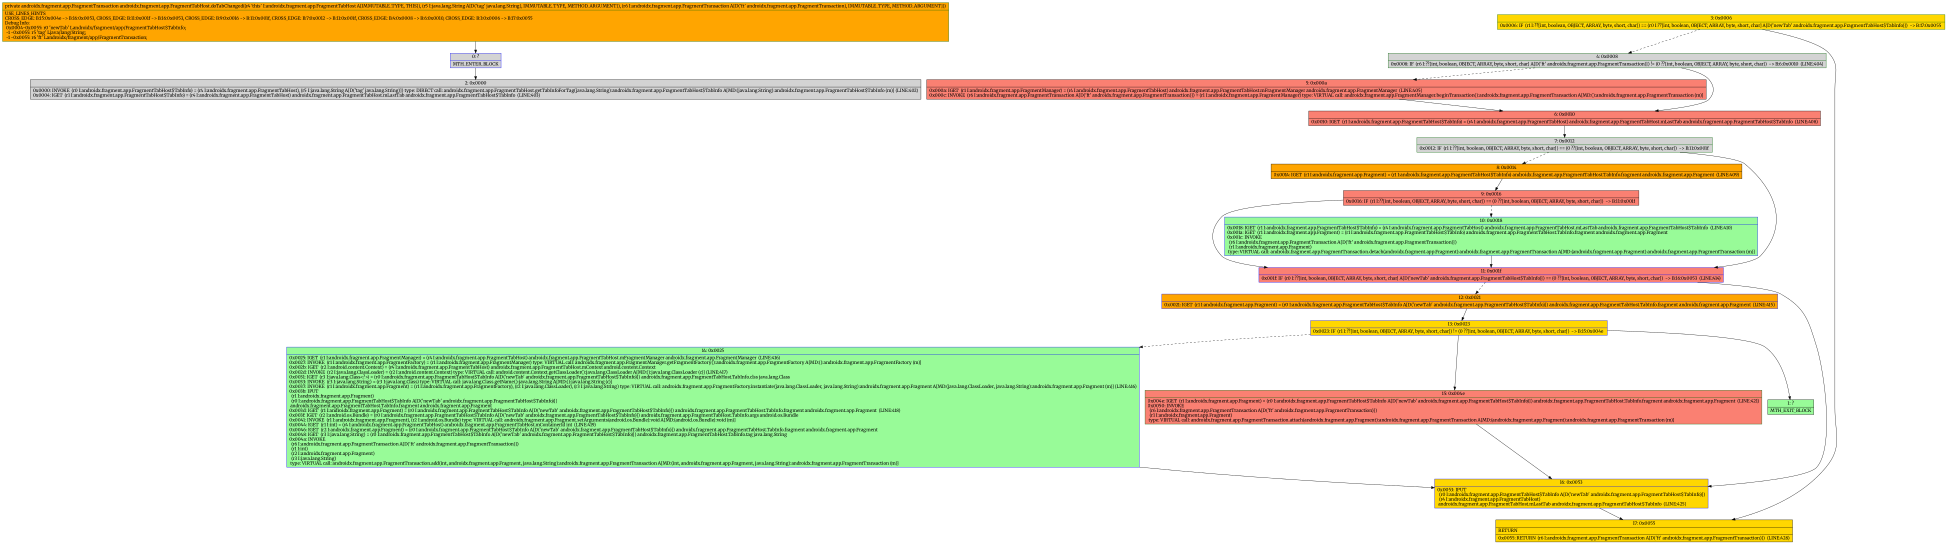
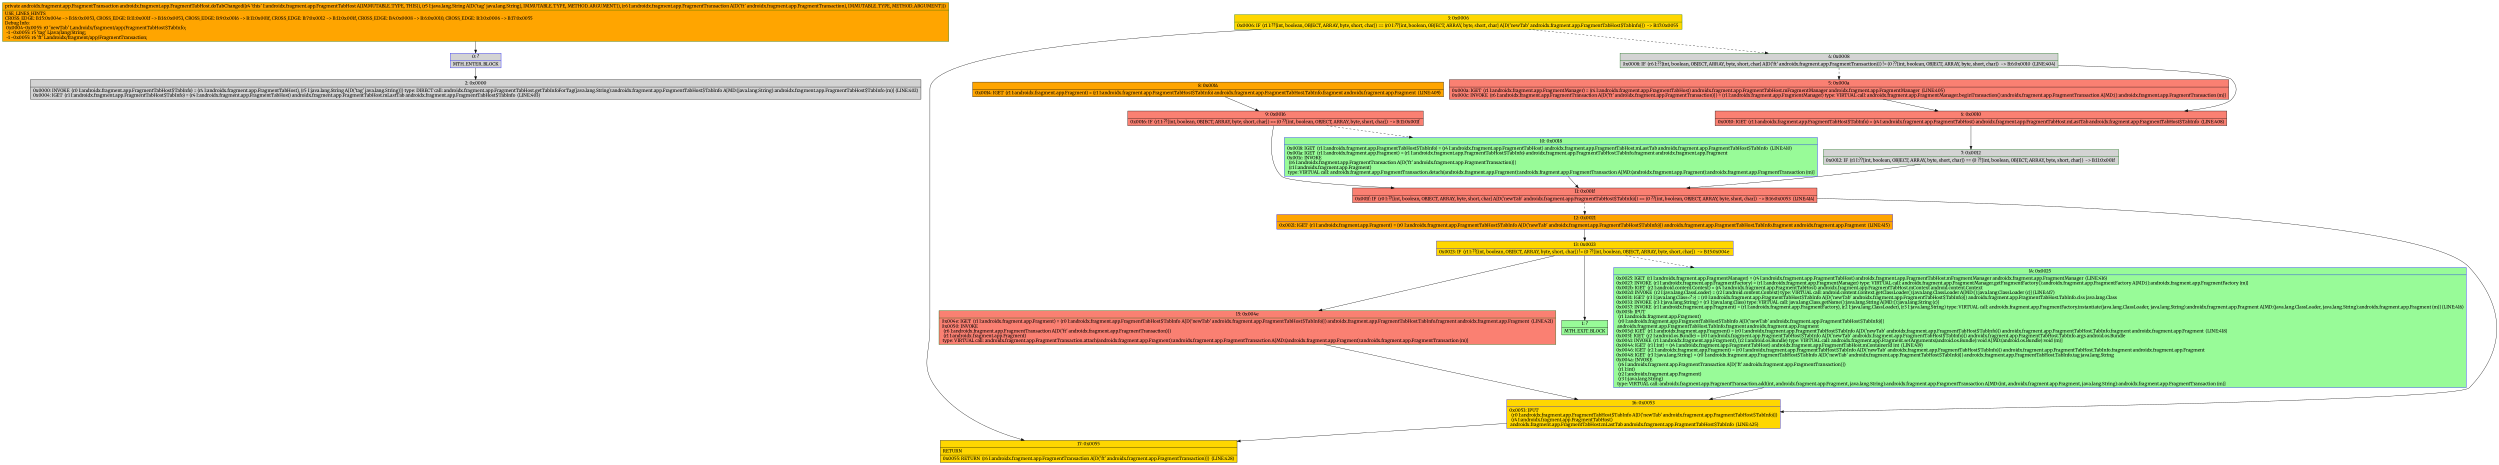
edge "7: 0x0012" -> "8: 0x0014": removed
node "11: 0x001f": color blue -> black
